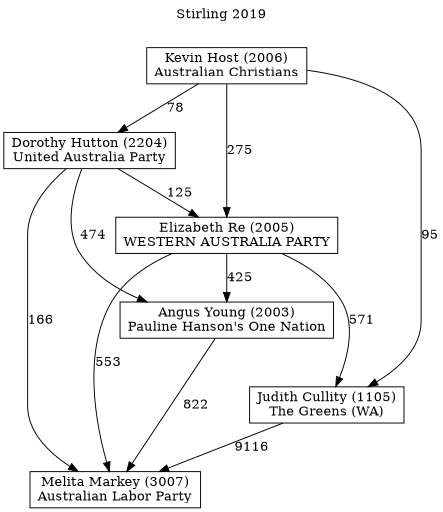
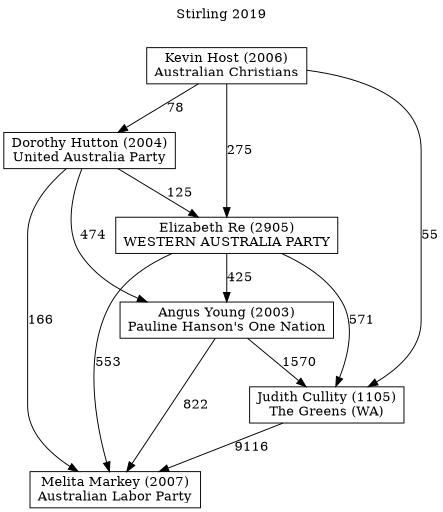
node "Dorothy Hutton (2204) United Australia Party": label "Dorothy Hutton (2204) United Australia Party" -> "Dorothy Hutton (2004) United Australia Party"
node "Elizabeth Re (2005) WESTERN AUSTRALIA PARTY": label "Elizabeth Re (2005) WESTERN AUSTRALIA PARTY" -> "Elizabeth Re (2905) WESTERN AUSTRALIA PARTY"
edge "Kevin Host (2006) Australian Christians" -> "Judith Cullity (1105) The Greens (WA)": label "95" -> "55"
edge "Angus Young (2003) Pauline Hanson's One Nation" -> "Judith Cullity (1105) The Greens (WA)": added, label "1570"
node "Melita Markey (3007) Australian Labor Party": label "Melita Markey (3007) Australian Labor Party" -> "Melita Markey (2007) Australian Labor Party"
